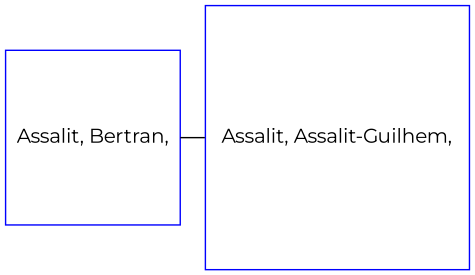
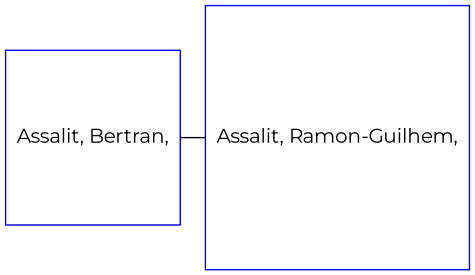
node "Assalit, Assalit-Guilhem,": label "Assalit, Assalit-Guilhem," -> "Assalit, Ramon-Guilhem,"
